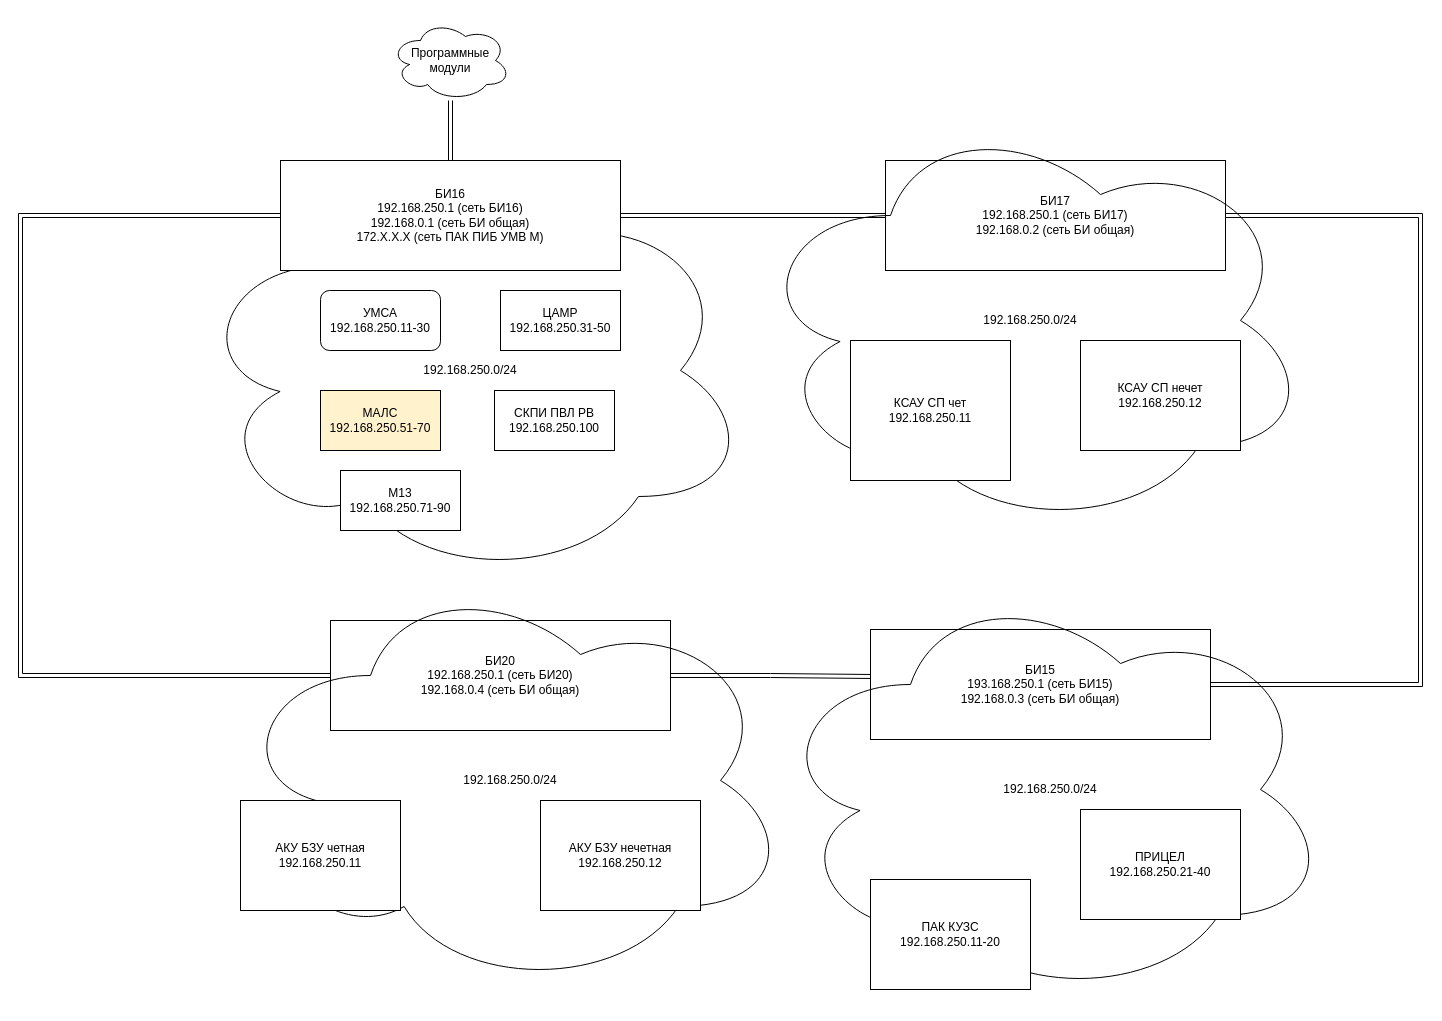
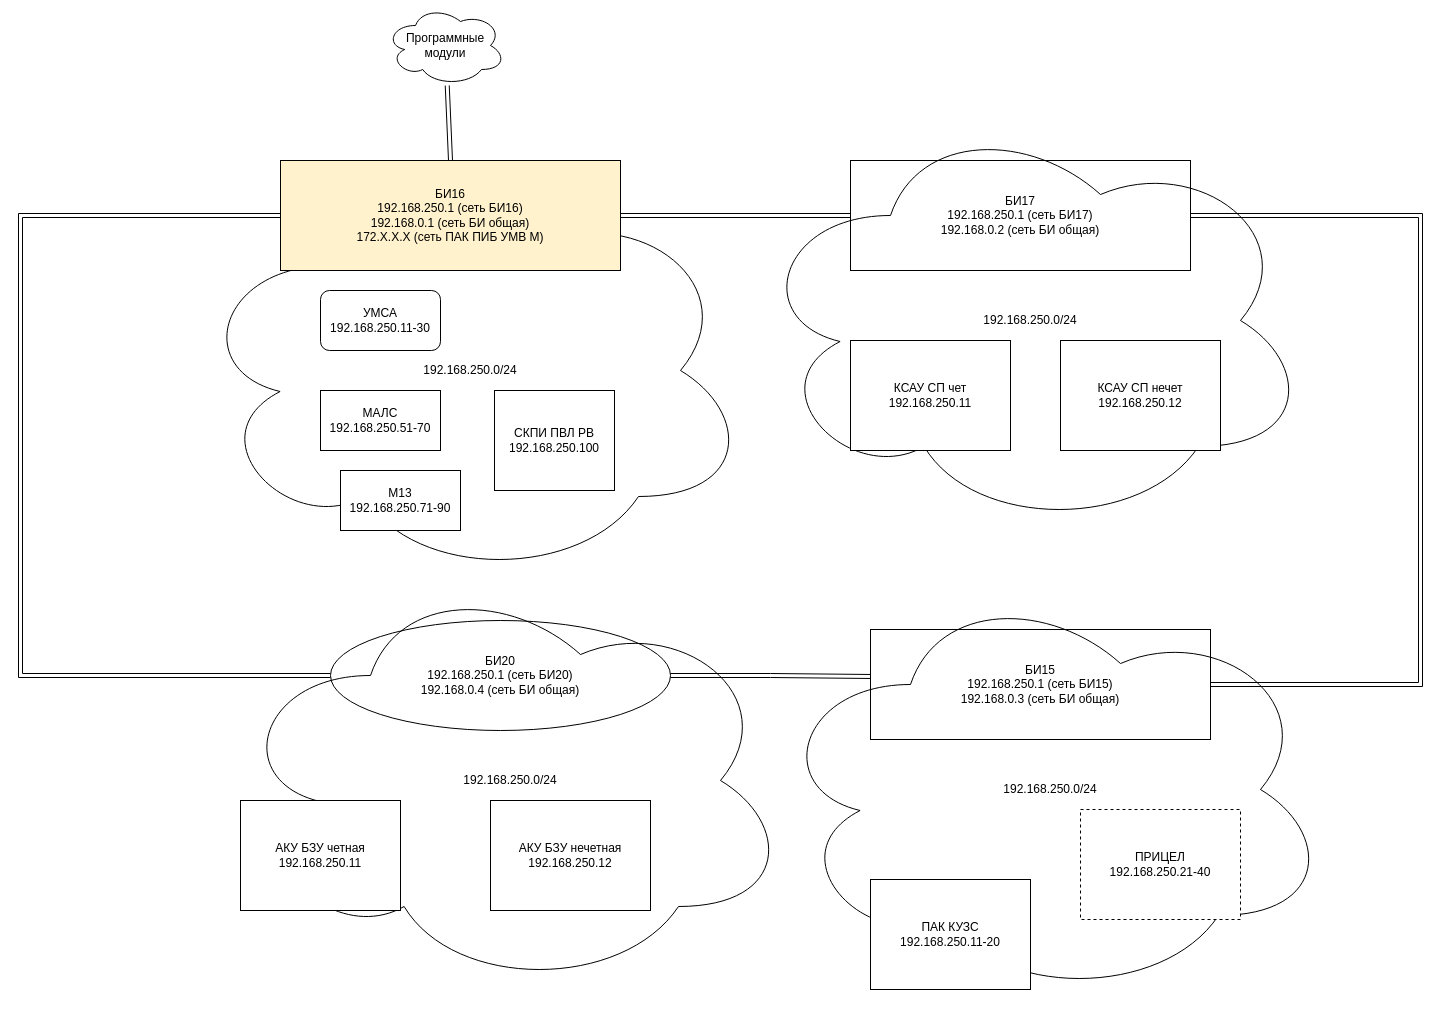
node "Программные модули": moved (451, 61) -> (446, 46)
node "БИ16 192.168.250.1 (сеть БИ16) 192.168.0.1 (сеть БИ общая) 172.Х.Х.Х (сеть ПАК ПИБ УМВ М)": fillcolor #ffffff -> #fff2cc
node "БИ17 192.168.250.1 (сеть БИ17) 192.168.0.2 (сеть БИ общая)": moved (1056, 216) -> (1021, 216)
node "ЦАМР 192.168.250.31-50": removed
node "КСАУ СП нечет 192.168.250.12": moved (1161, 396) -> (1141, 396)
node "КСАУ СП чет 192.168.250.11": size 160x140 -> 160x110
node "МАЛС 192.168.250.51-70": fillcolor #fff2cc -> #ffffff
node "СКПИ ПВЛ РВ 192.168.250.100": size 120x60 -> 120x100
node "БИ20 192.168.250.1 (сеть БИ20) 192.168.0.4 (сеть БИ общая)": shape rectangle -> ellipse
node "БИ15 193.168.250.1 (сеть БИ15) 192.168.0.3 (сеть БИ общая)": label "БИ15 193.168.250.1 (сеть БИ15) 192.168.0.3 (сеть БИ общая)" -> "БИ15 192.168.250.1 (сеть БИ15) 192.168.0.3 (сеть БИ общая)"
node "АКУ БЗУ нечетная 192.168.250.12": moved (621, 856) -> (571, 856)
node "ПРИЦЕЛ 192.168.250.21-40": style solid -> dashed
